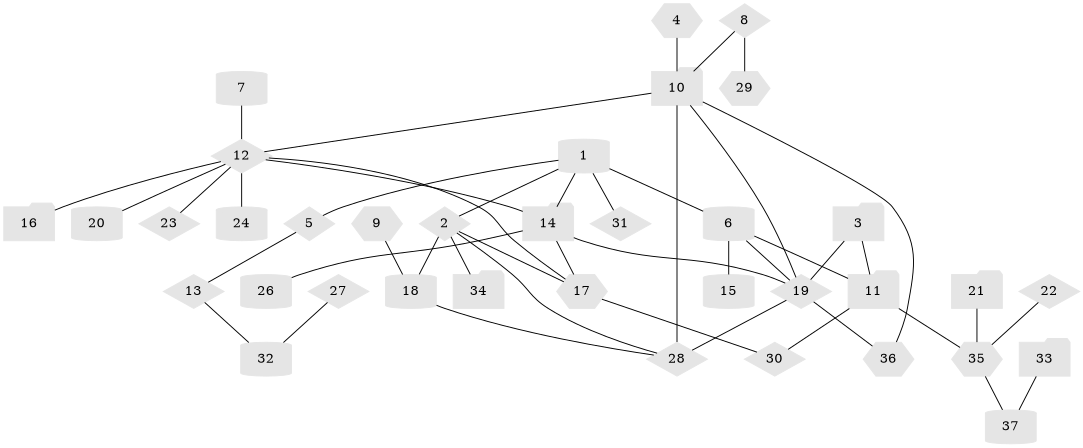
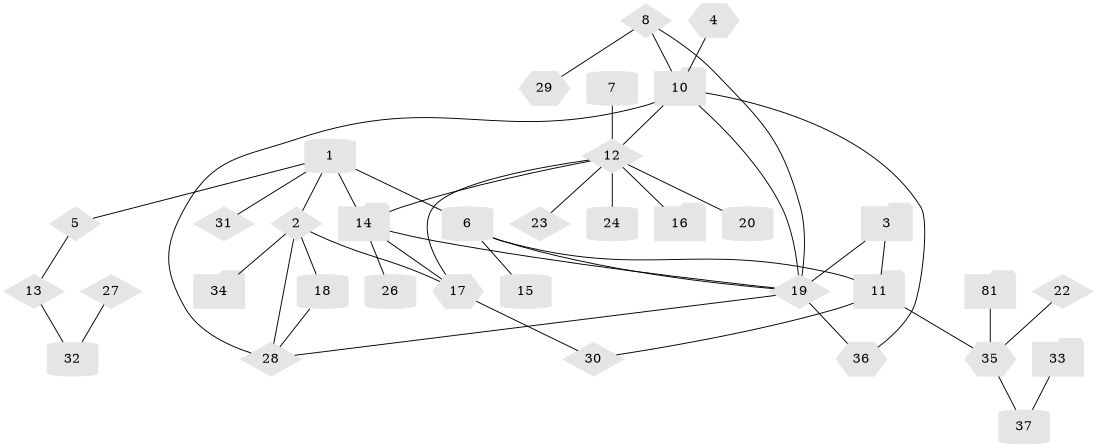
edge "8" -- "19": added
node "9": removed
node "21": label "21" -> "81"
